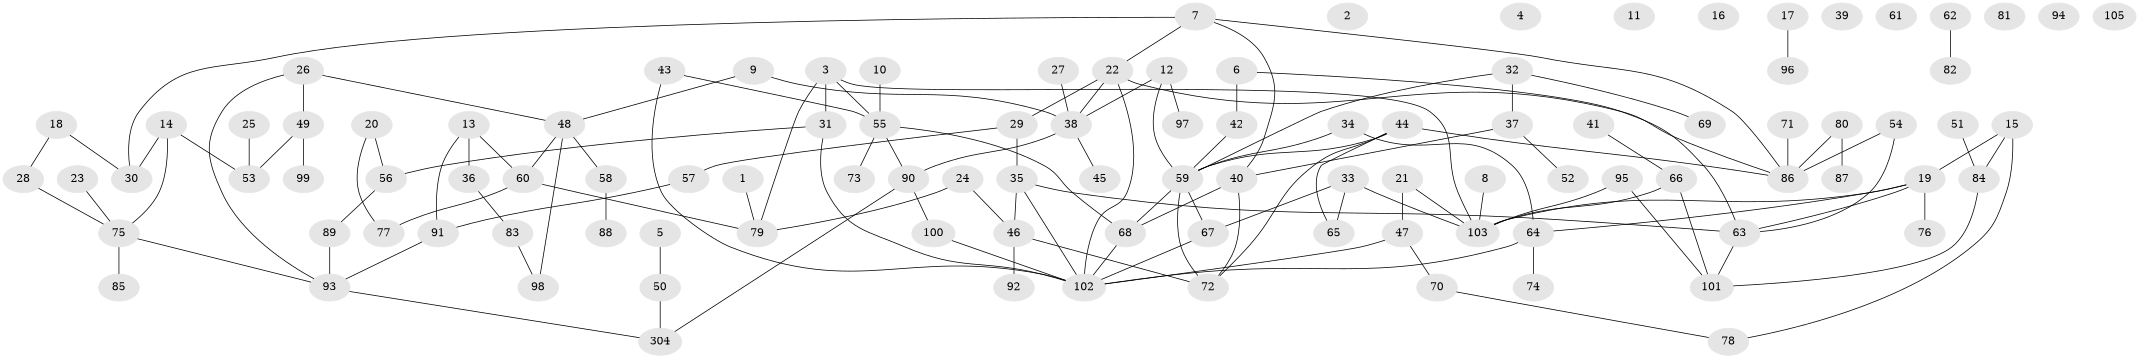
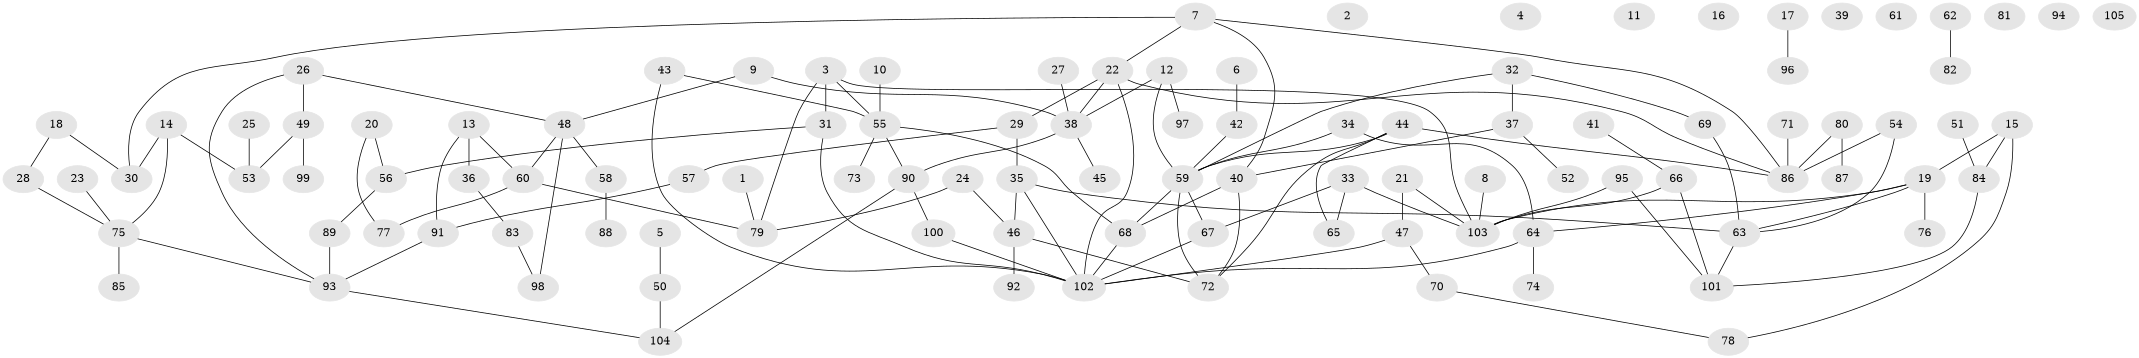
edge "6" -- "63": now "69" -- "63"
node "304": label "304" -> "104"
